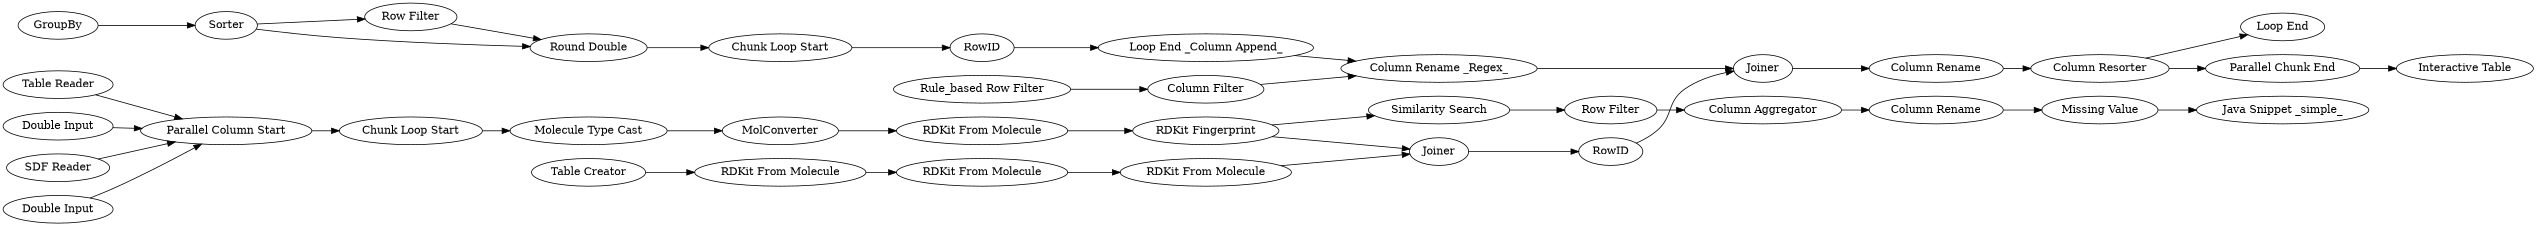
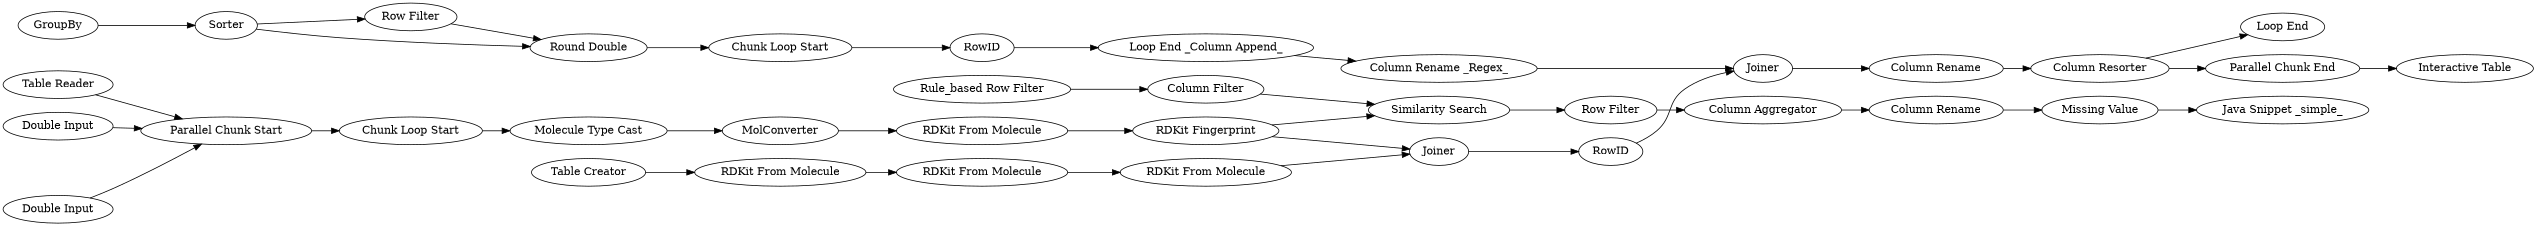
edge "Column Filter" -> "Column Rename _Regex_": now "Column Filter" -> "Similarity Search"
node "Parallel Column Start": label "Parallel Column Start" -> "Parallel Chunk Start"
node "SDF Reader": removed
